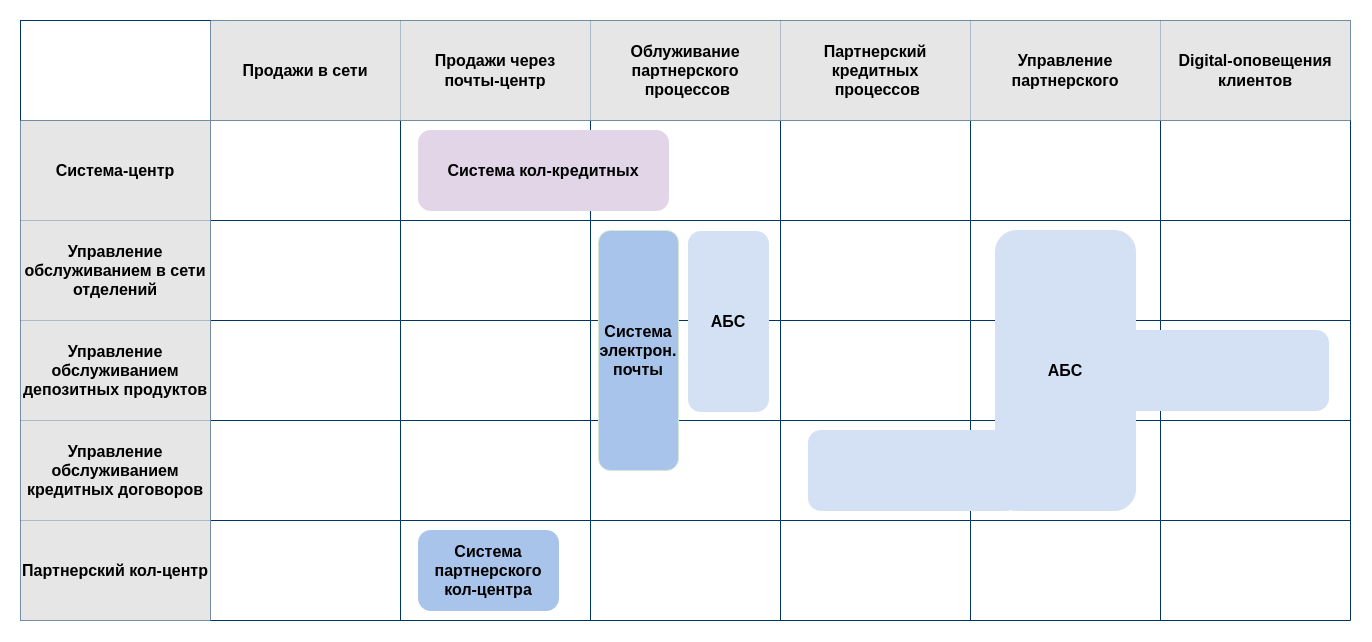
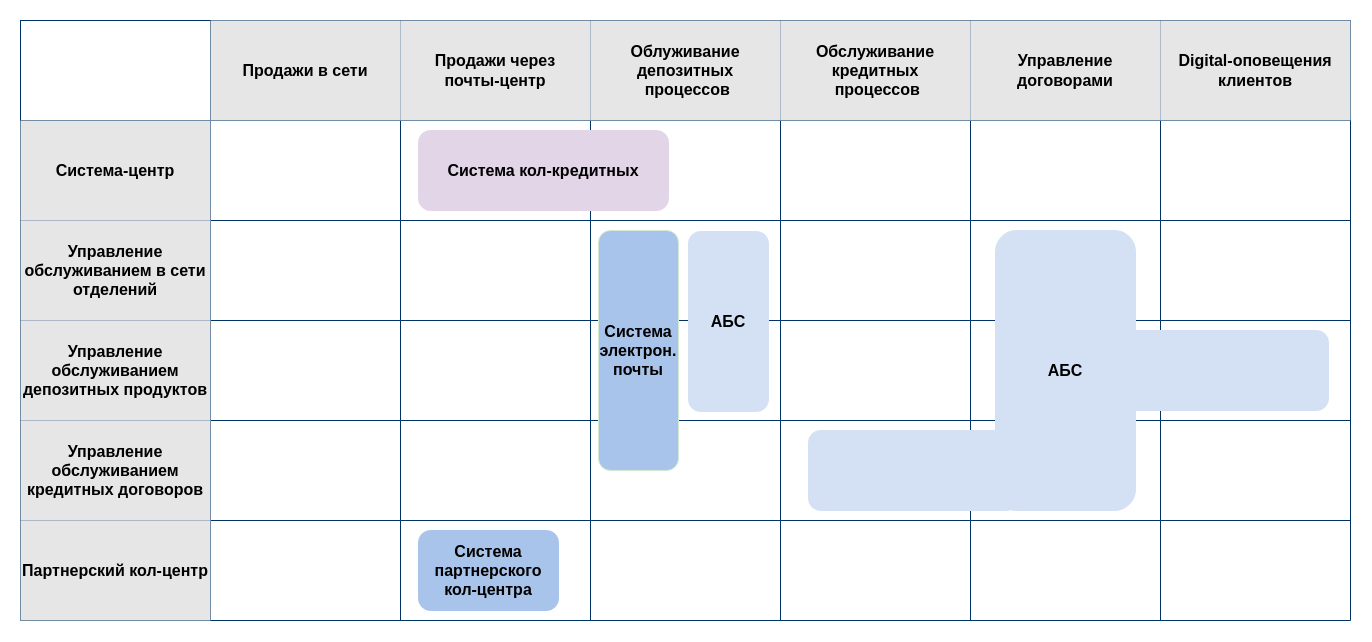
node "Облуживание партнерского процессов": label "Облуживание партнерского процессов" -> "Облуживание депозитных процессов"
node "Партнерский кредитных процессов": label "Партнерский кредитных процессов" -> "Обслуживание кредитных процессов"
node "Управление партнерского": label "Управление партнерского" -> "Управление договорами"
